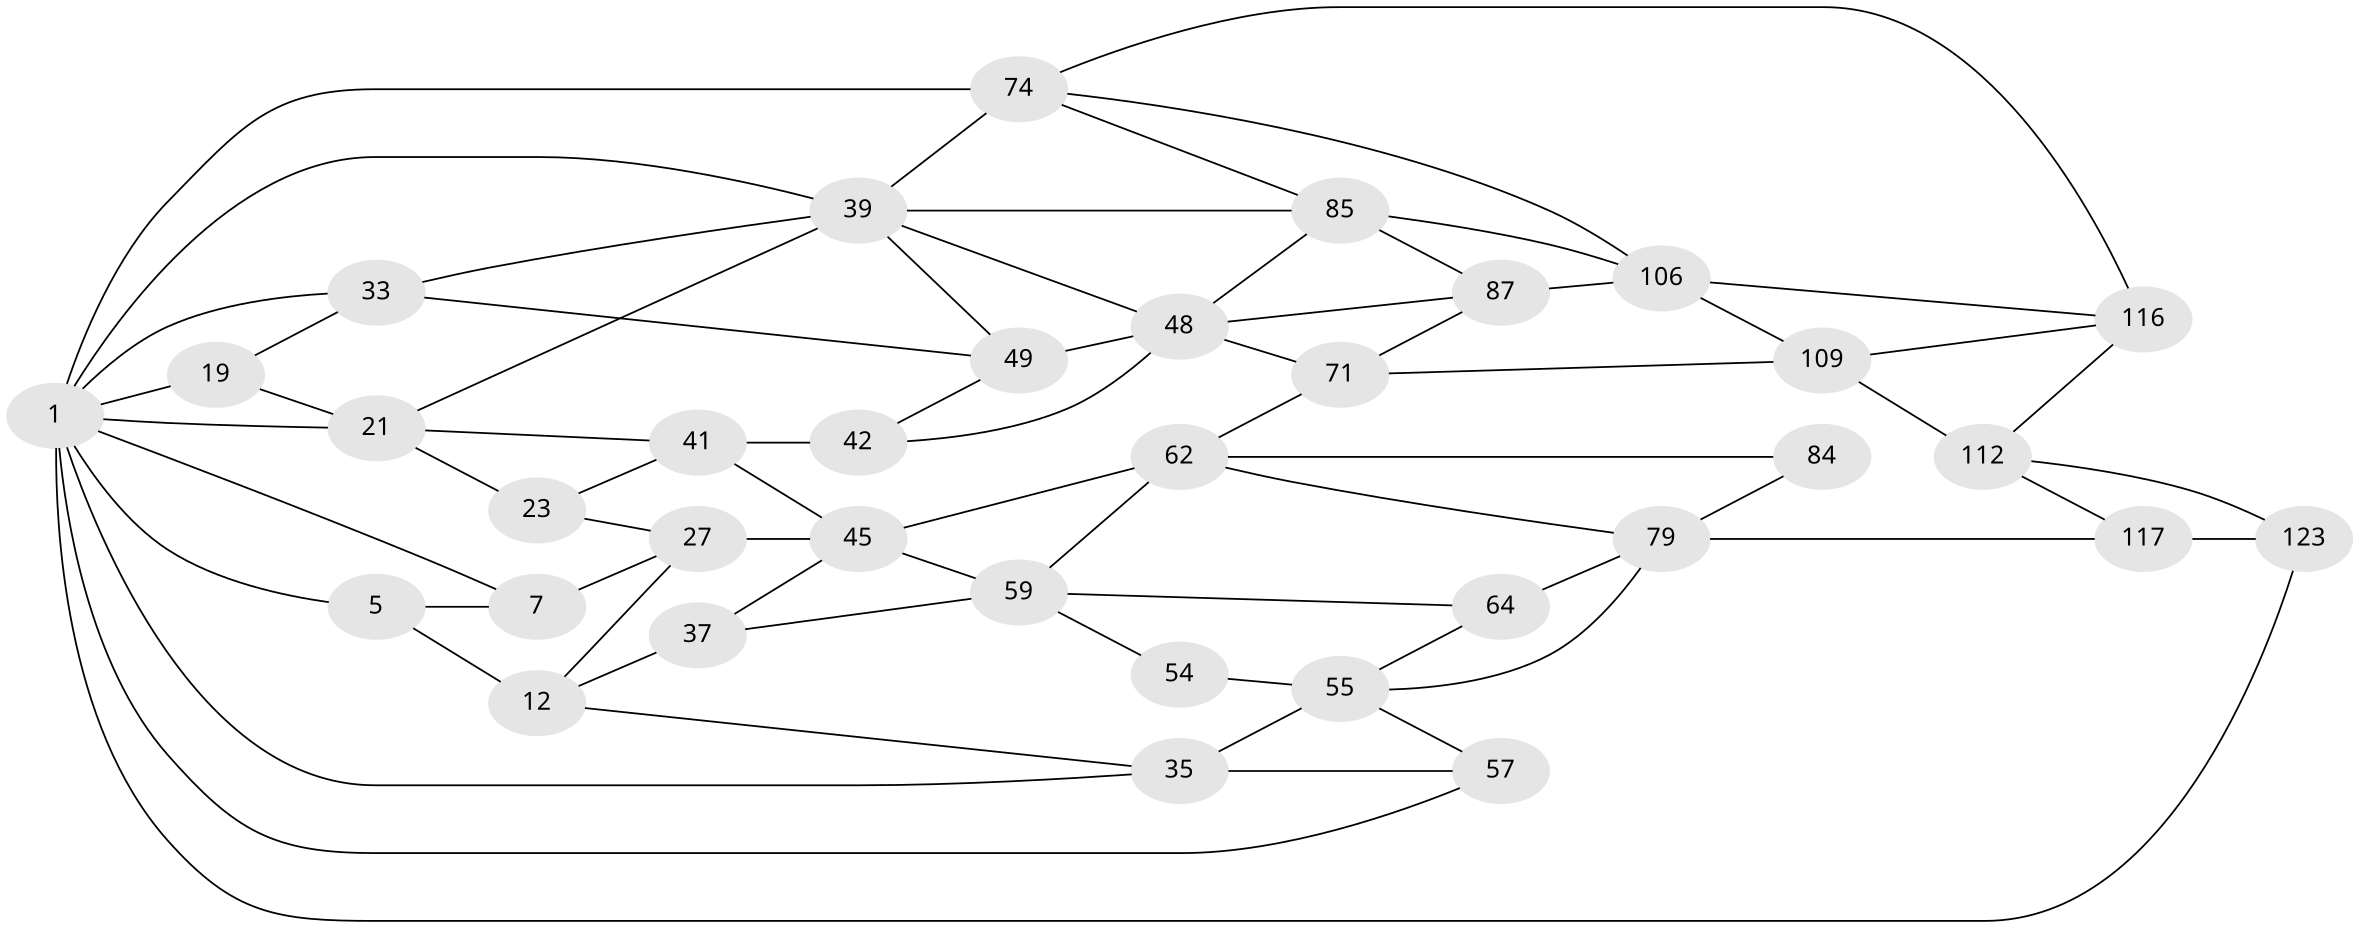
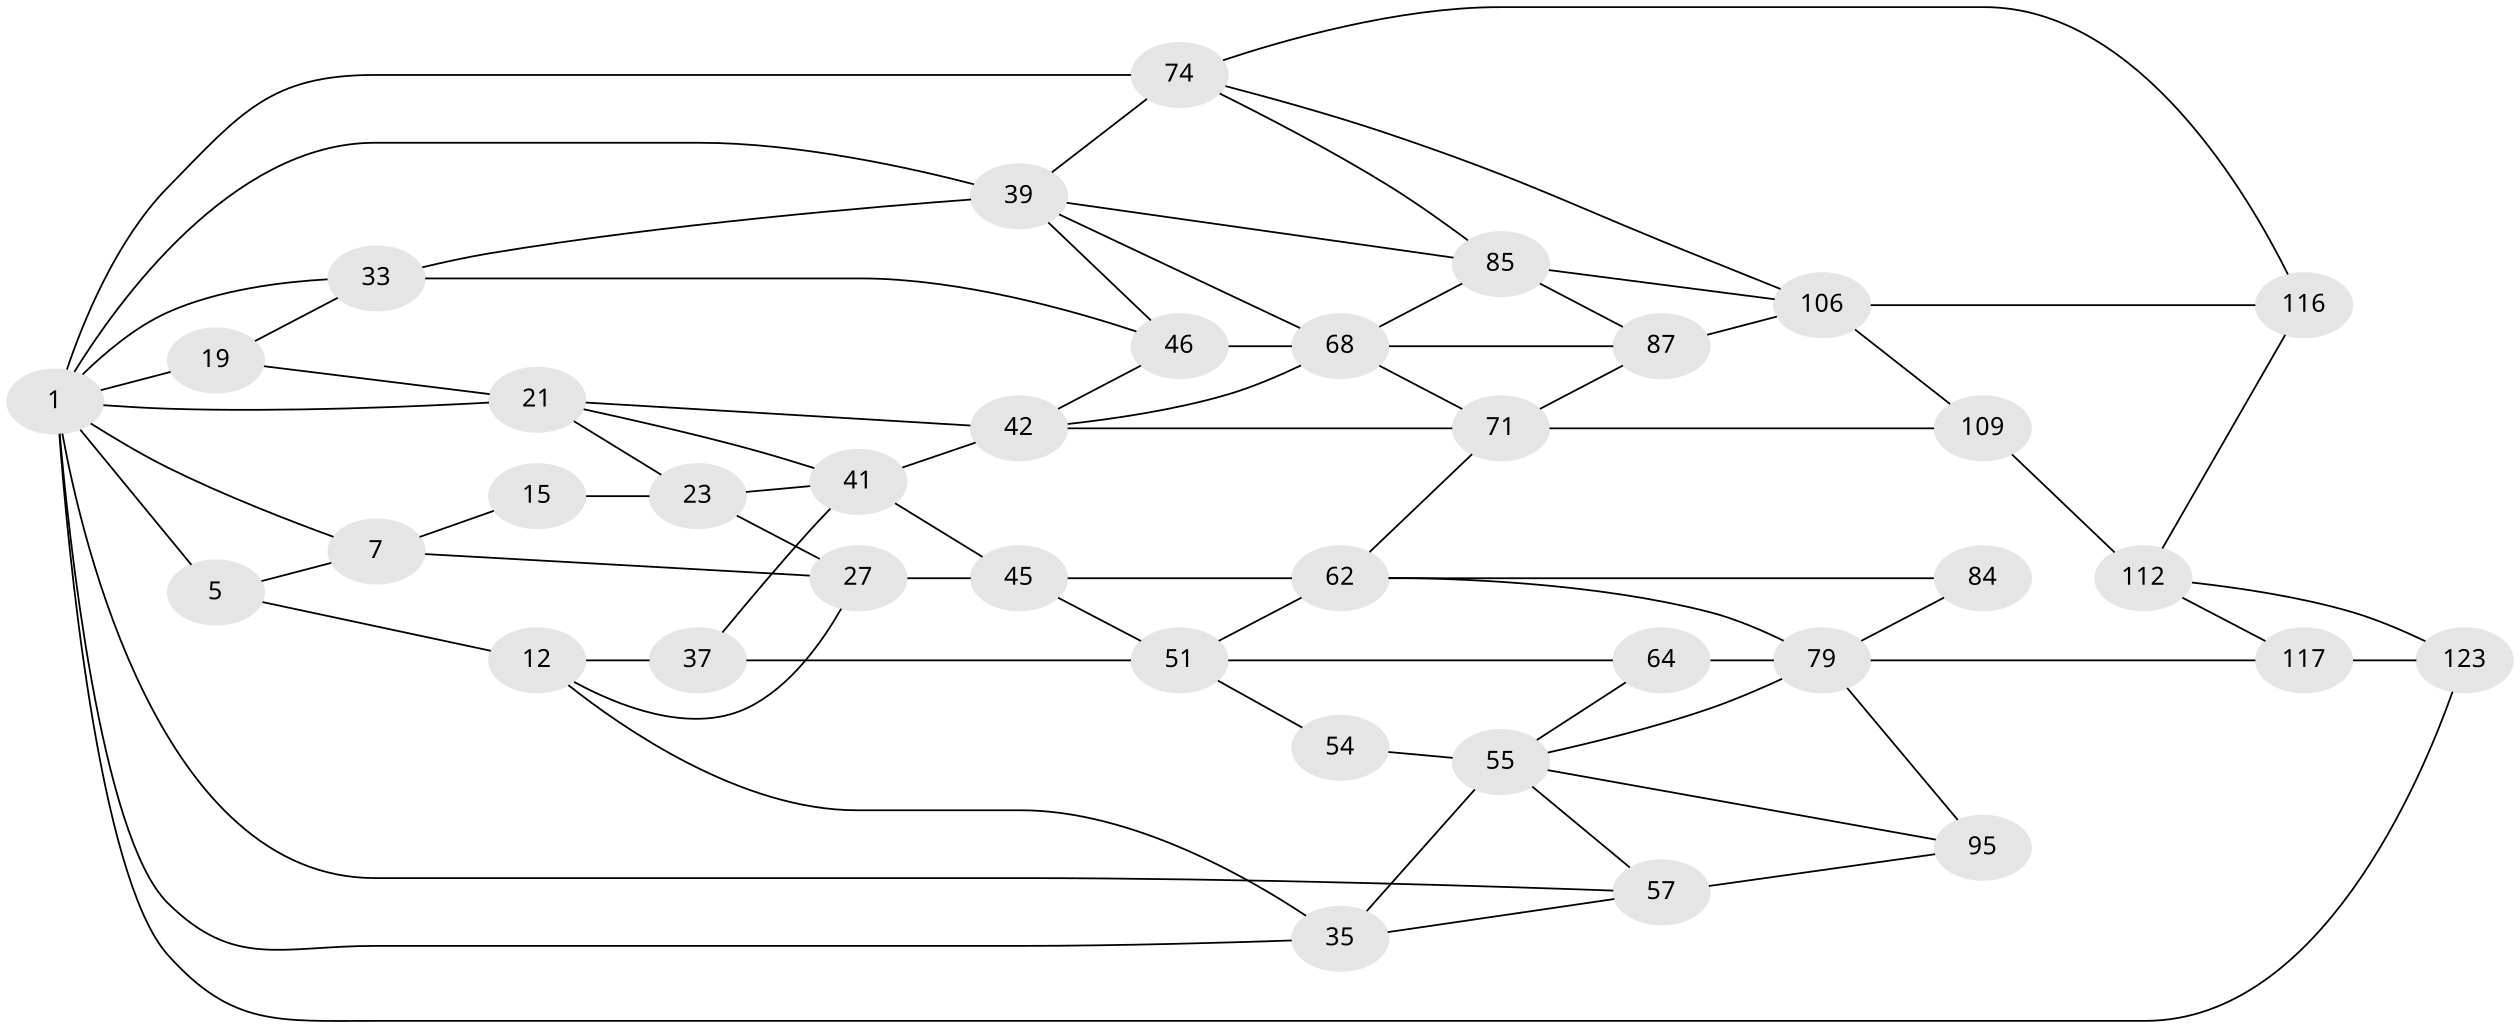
node "48": label "48" -> "68"
edge "39" -- "21": now "42" -- "21"
edge "116" -- "109": removed
node "49": label "49" -> "46"
edge "42" -- "71": added
node "15": added
edge "45" -- "37": now "41" -- "37"
node "59": label "59" -> "51"
node "95": added
